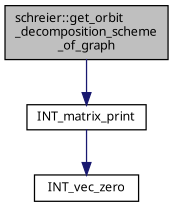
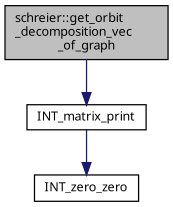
node "schreier::get_orbit _decomposition_scheme _of_graph": label "schreier::get_orbit _decomposition_scheme _of_graph" -> "schreier::get_orbit _decomposition_vec _of_graph"
node "INT_vec_zero": label "INT_vec_zero" -> "INT_zero_zero"
